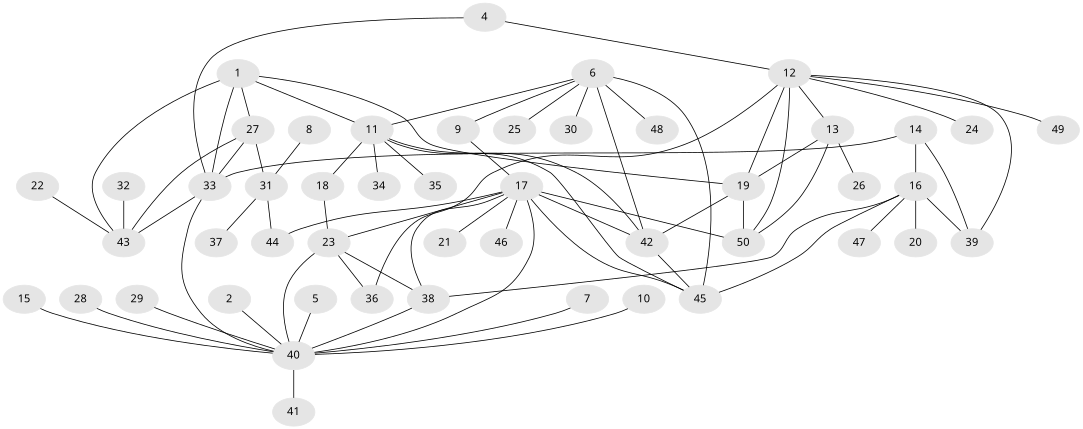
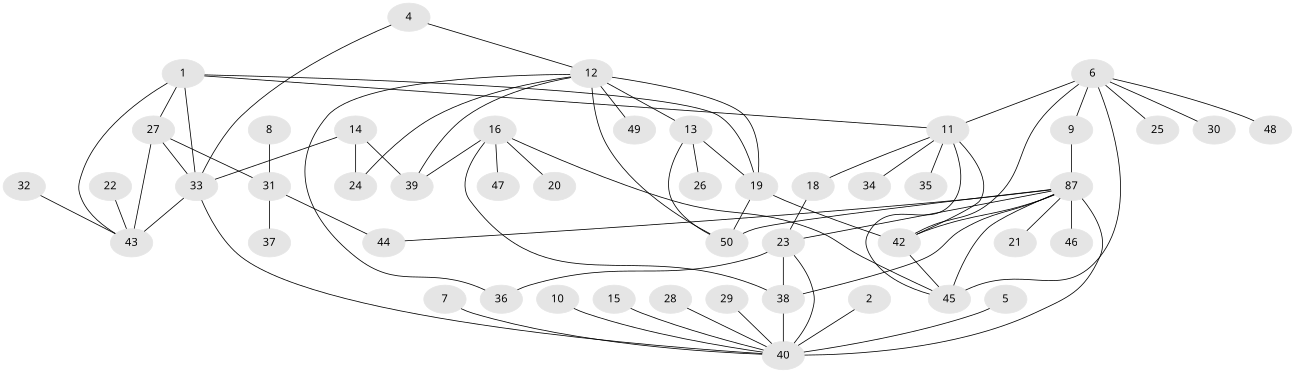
edge "14" -- "16": now "14" -- "24"
node "17": label "17" -> "87"
node "41": removed
